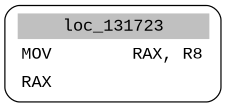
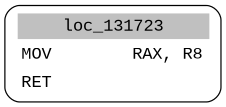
node "loc_131723": text "RAX" -> "RET"
